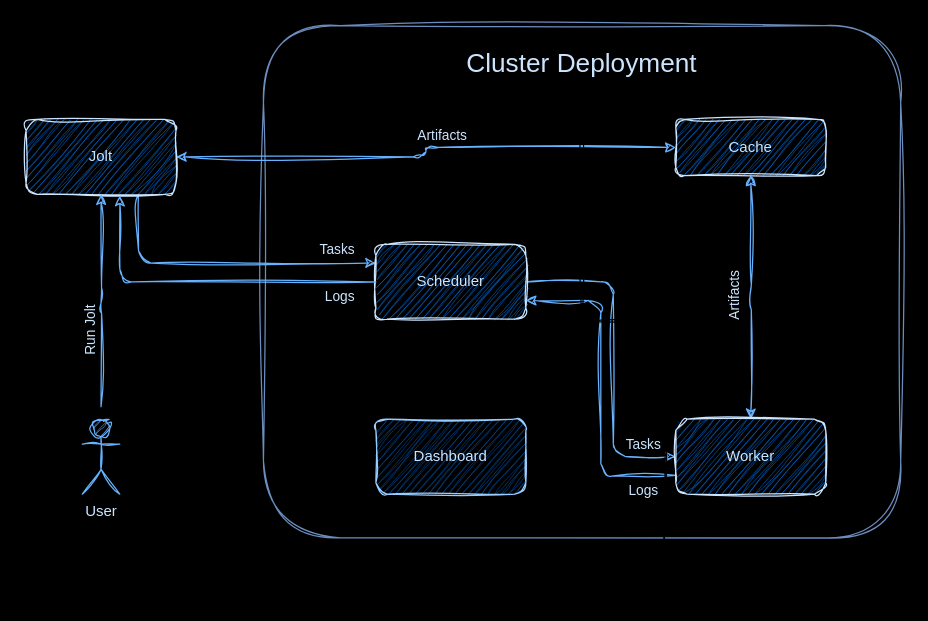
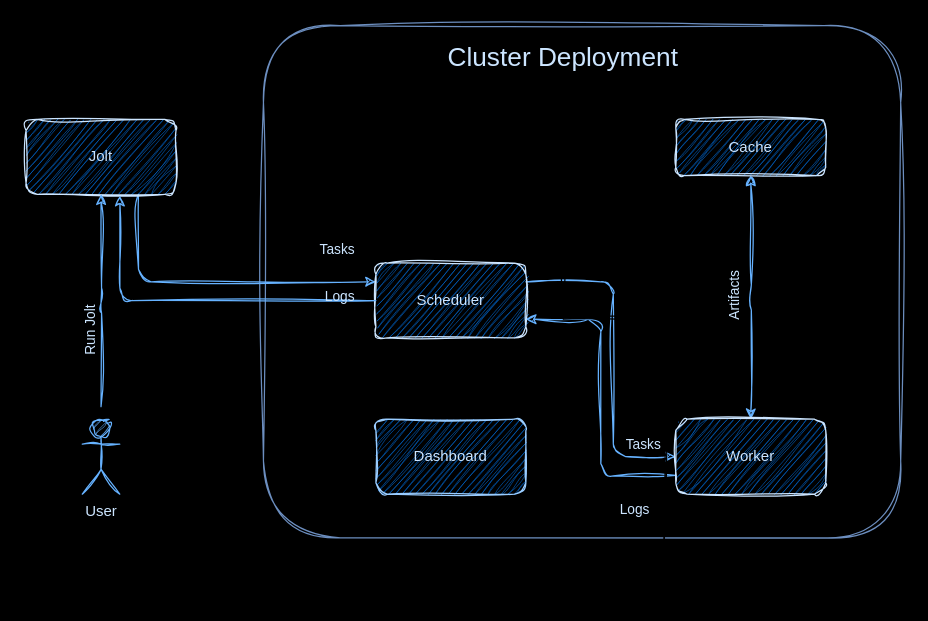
node "Cluster Deployment": moved (582, 63) -> (563, 57)
edge "Cache" -- "Jolt": removed, label "Artifacts"
node "Scheduler": moved (451, 282) -> (451, 301)
node "Dashboard": fillcolor #004c99 -> #0066cc
